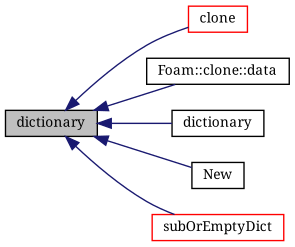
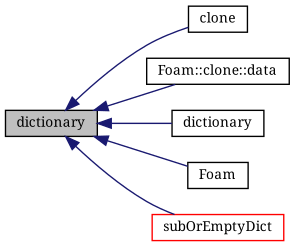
node "clone": color red -> black
node "New": label "New" -> "Foam"
